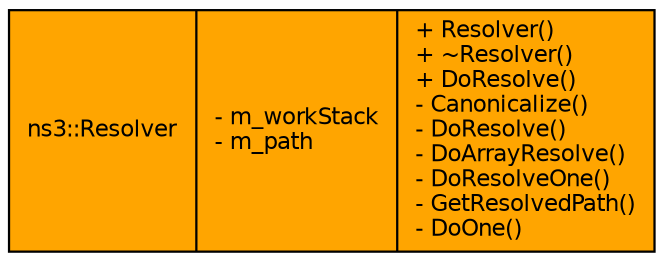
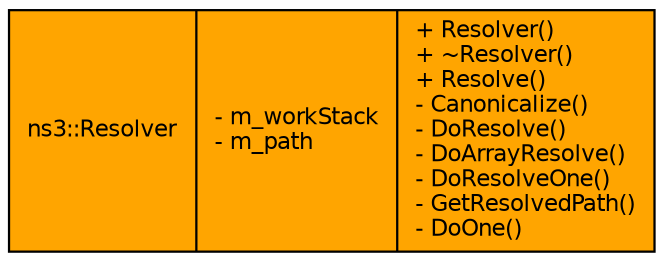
node "ns3::Resolver": text "+ DoResolve()" -> "+ Resolve()"
